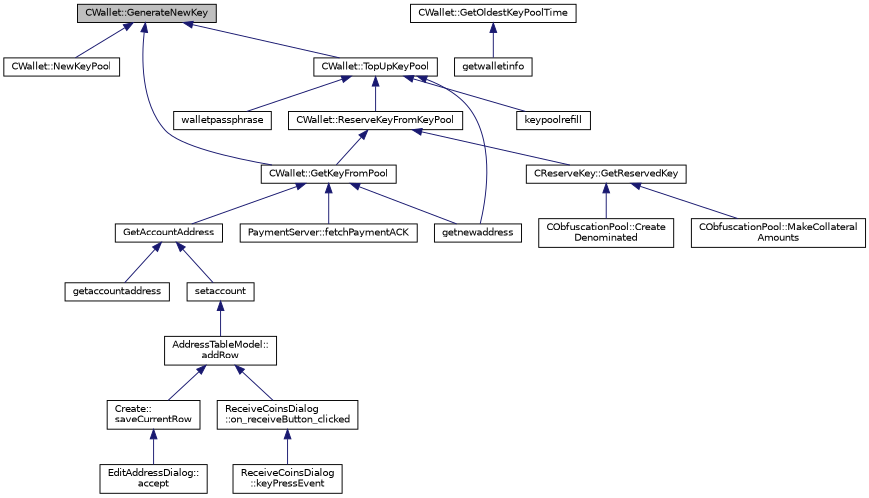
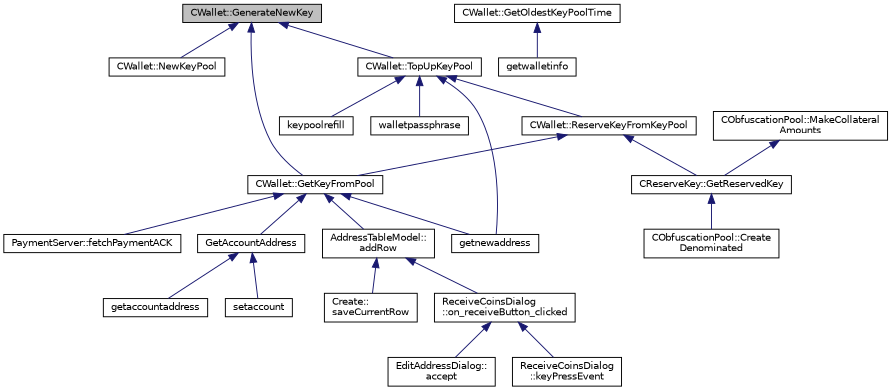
edge "CObfuscationPool::MakeCollateral Amounts" -> "CReserveKey::GetReservedKey": reversed
edge "AddressTableModel:: addRow" -> "setaccount": now "AddressTableModel:: addRow" -> "CWallet::GetKeyFromPool"
edge "EditAddressDialog:: accept" -> "Create:: saveCurrentRow": now "EditAddressDialog:: accept" -> "ReceiveCoinsDialog ::on_receiveButton_clicked"
